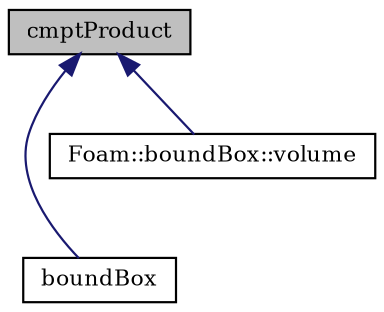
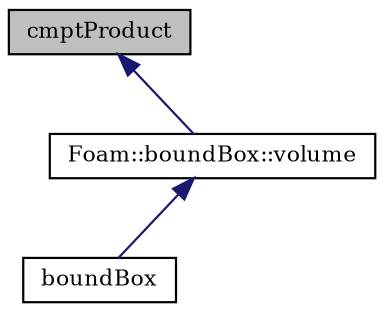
edge "boundBox" -> "cmptProduct": now "boundBox" -> "Foam::boundBox::volume"
